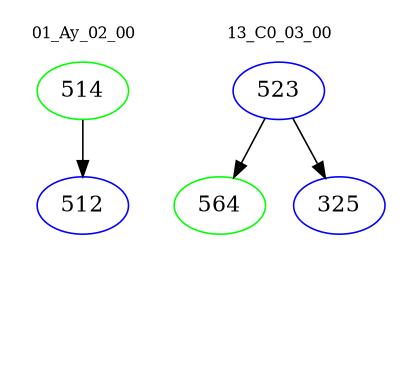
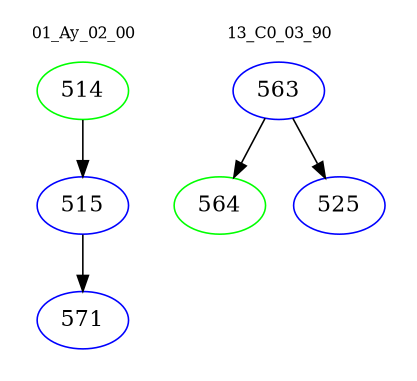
cluster "13_C0_03_00": label "13_C0_03_00" -> "13_C0_03_90"
node "523": label "523" -> "563"
node "512": label "512" -> "515"
node "325": label "325" -> "525"
node "571": added
